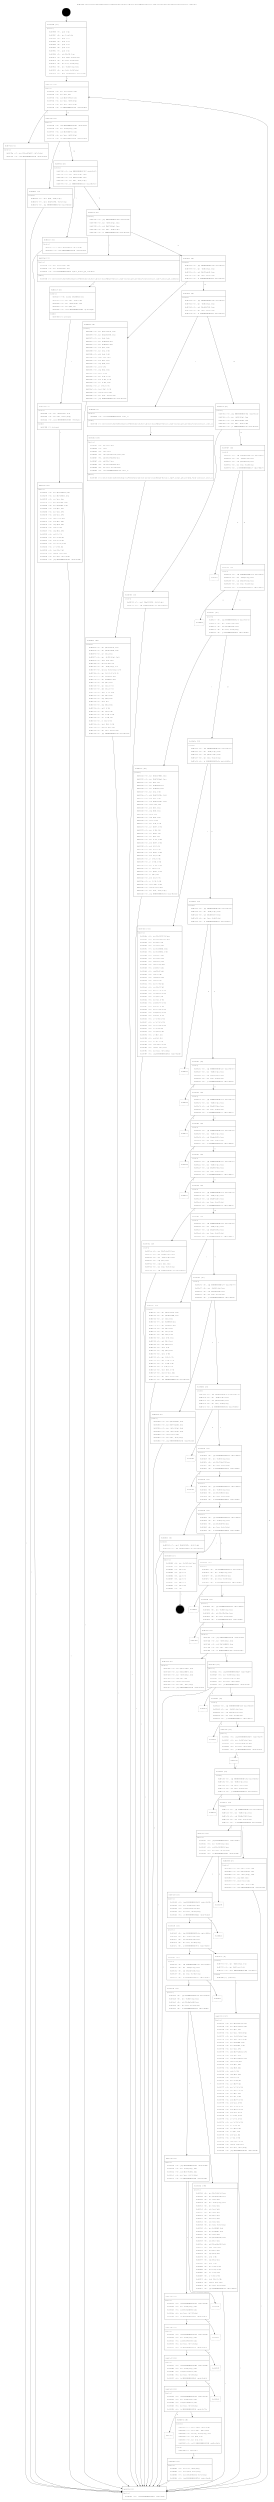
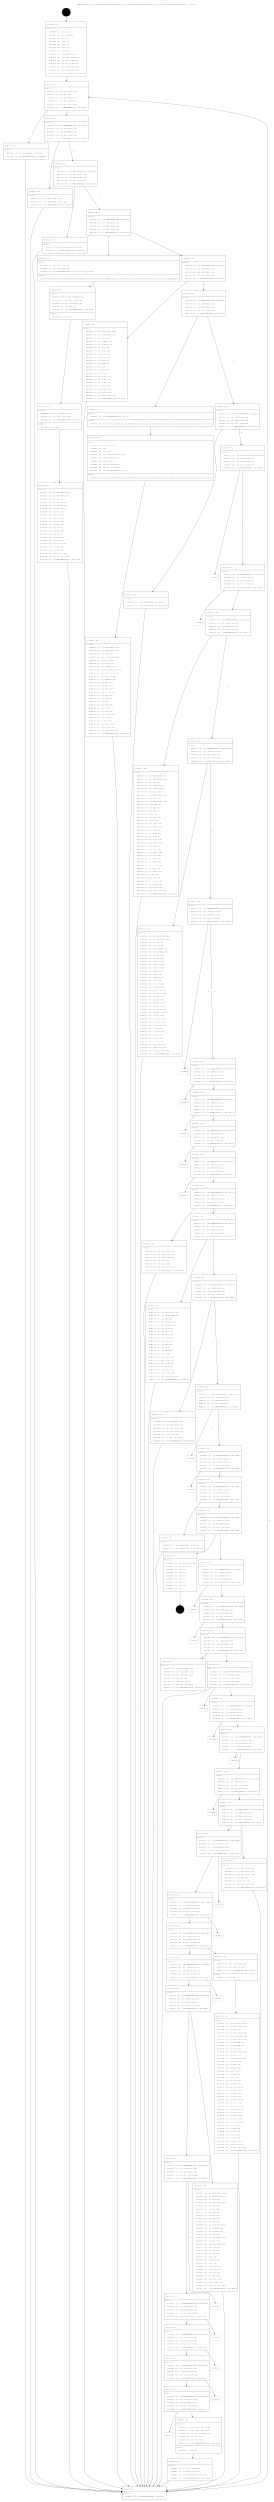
edge "0x4027c8" -> "0x401c05 [25]": now "0x401bec [25]" -> "0x401c05 [25]"
